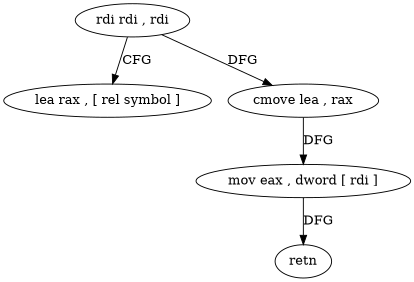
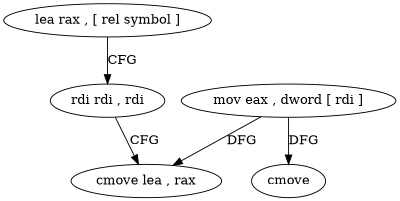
edge "rdi rdi , rdi" -> "lea rax , [ rel symbol ]": reversed
edge "rdi rdi , rdi" -> "cmove lea , rax": label "DFG" -> "CFG"
edge "cmove lea , rax" -> "mov eax , dword [ rdi ]": reversed
node "retn": label "retn" -> "cmove"
